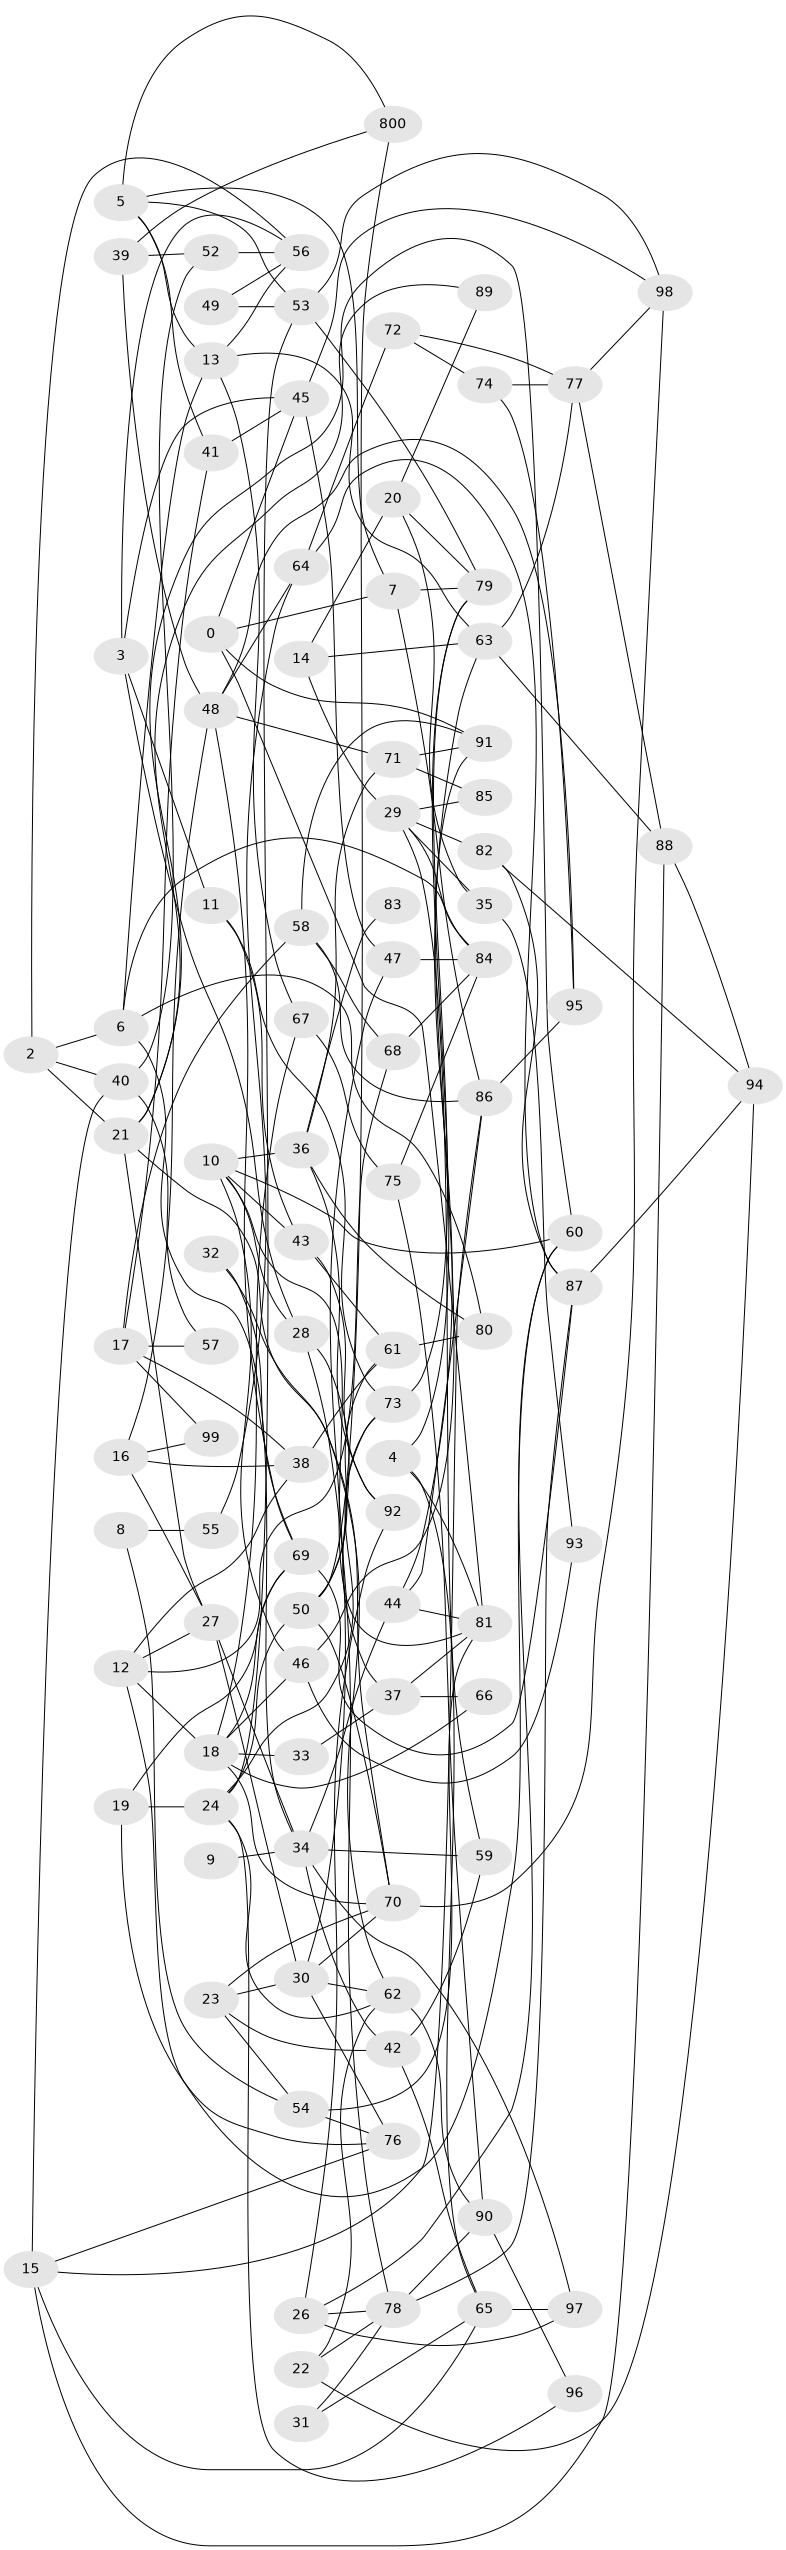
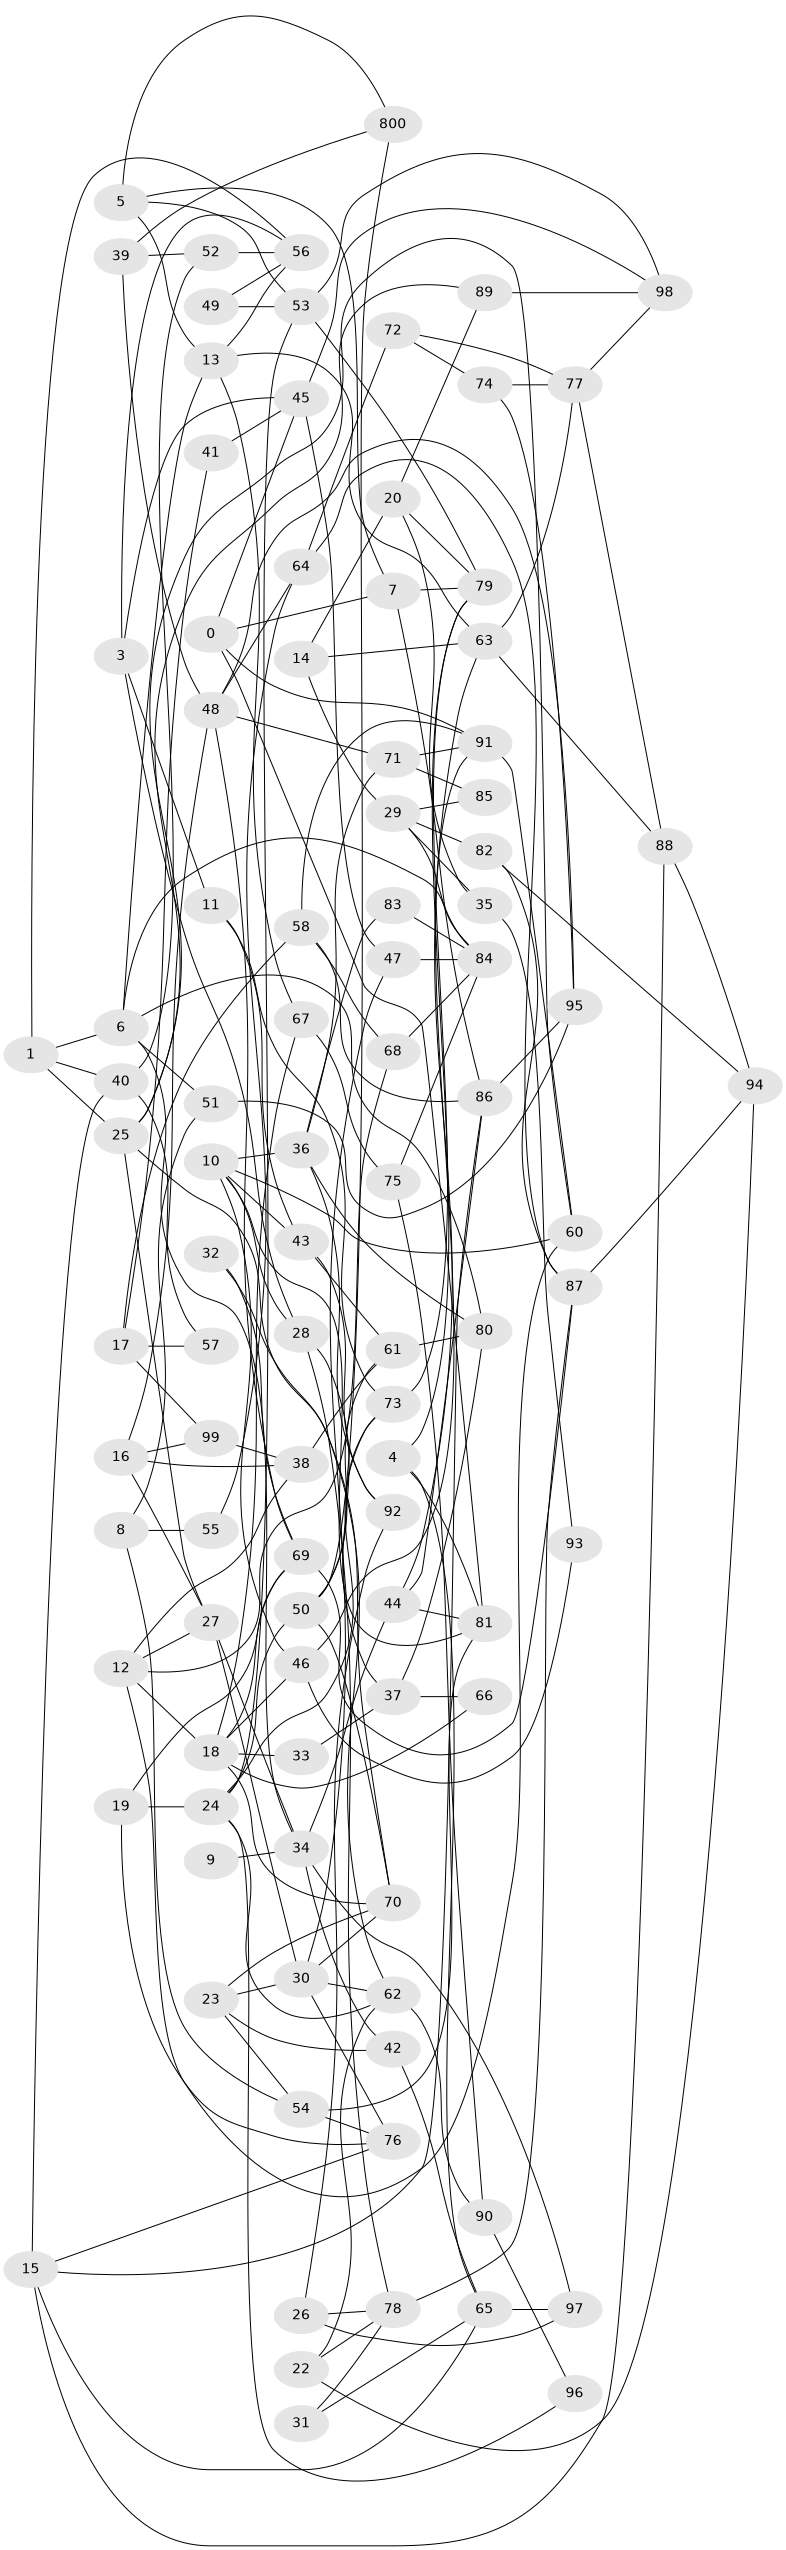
edge "5" -- "41": removed
edge "83" -- "84": added
node "2": label "2" -> "1"
node "51": added
node "21": label "21" -> "25"
edge "98" -- "70": now "98" -- "89"
edge "17" -- "38": now "99" -- "38"
edge "81" -- "37": now "80" -- "37"
edge "60" -- "26": now "60" -- "91"
node "59": removed
edge "90" -- "78": removed
